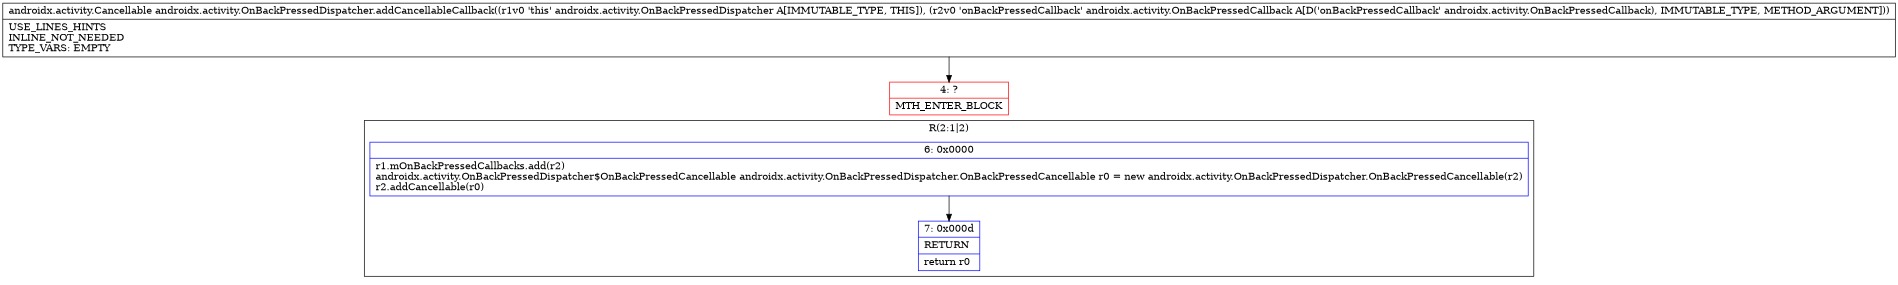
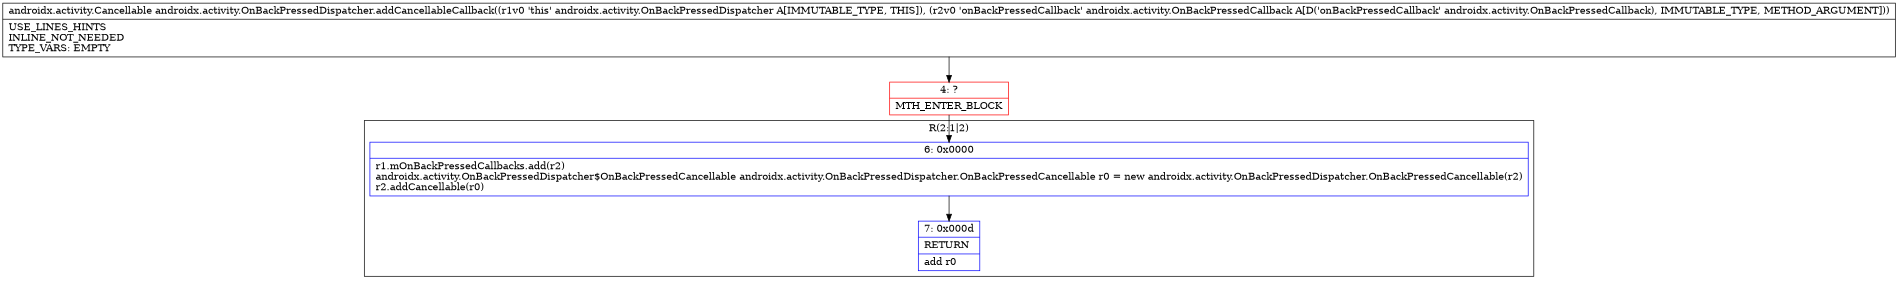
edge "4: ?" -> "6: 0x0000": added
node "7: 0x000d": text "return r0" -> "add r0"
